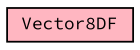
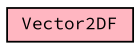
node "Vector8DF": label "Vector8DF" -> "Vector2DF"
